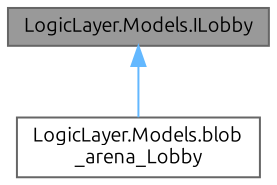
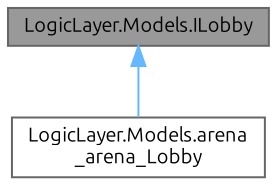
node "LogicLayer.Models.blob _arena_Lobby": label "LogicLayer.Models.blob _arena_Lobby" -> "LogicLayer.Models.arena _arena_Lobby"
